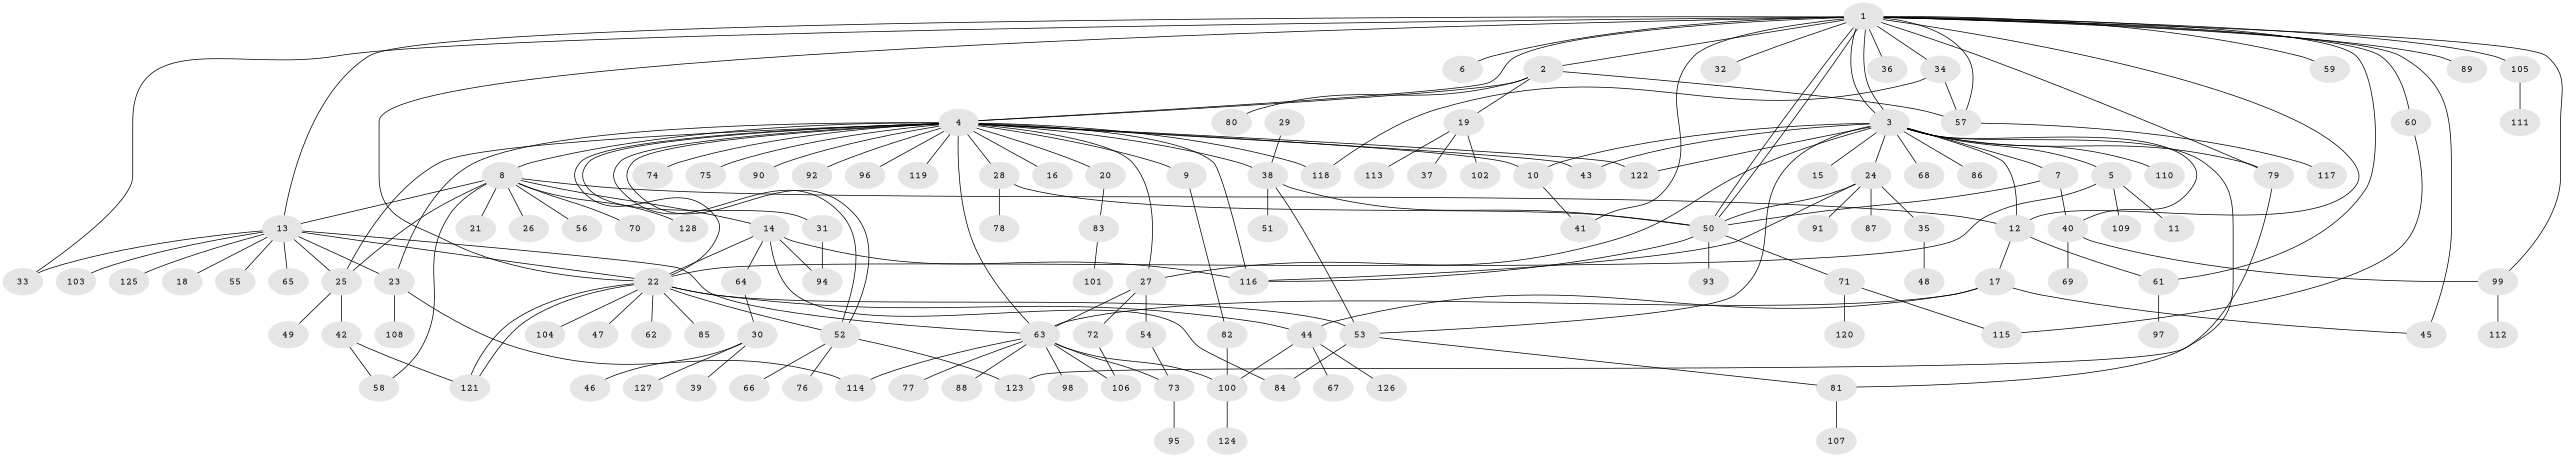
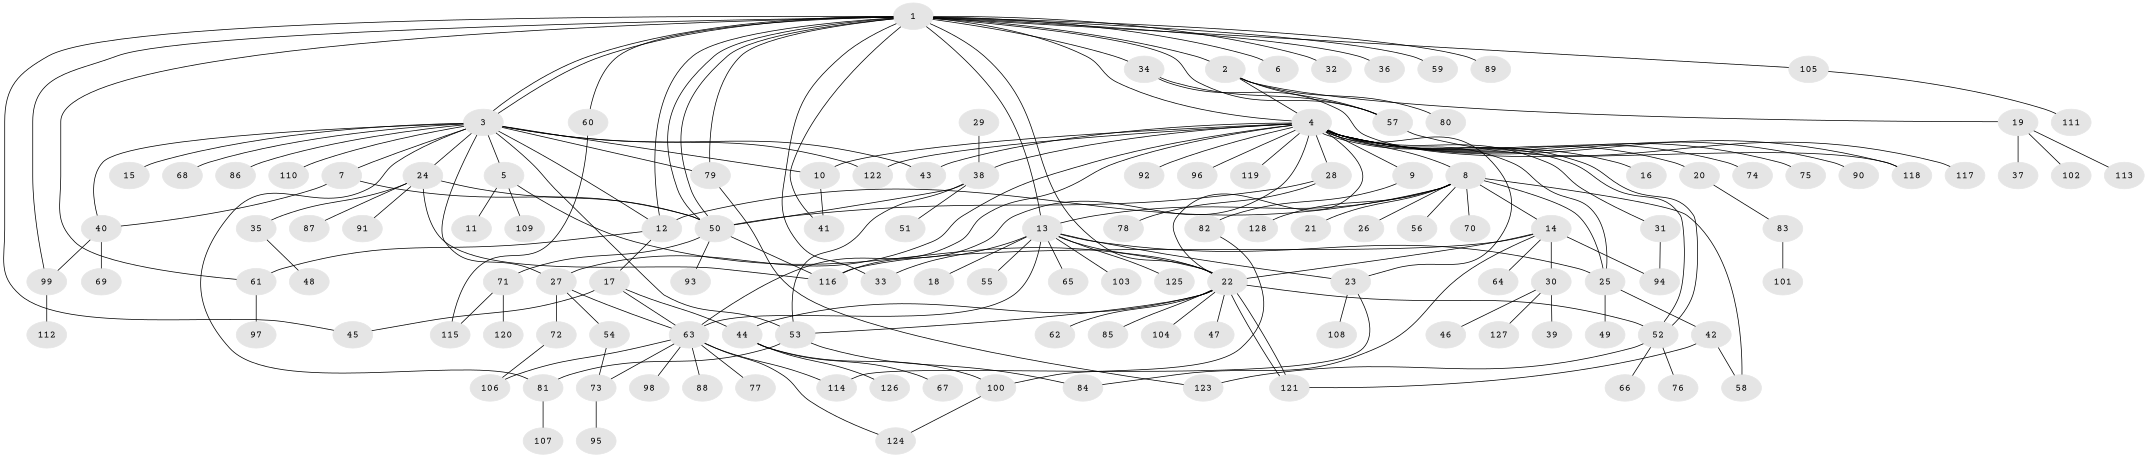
edge "64" -- "30": now "14" -- "30"
edge "63" -- "100": now "63" -- "124"
